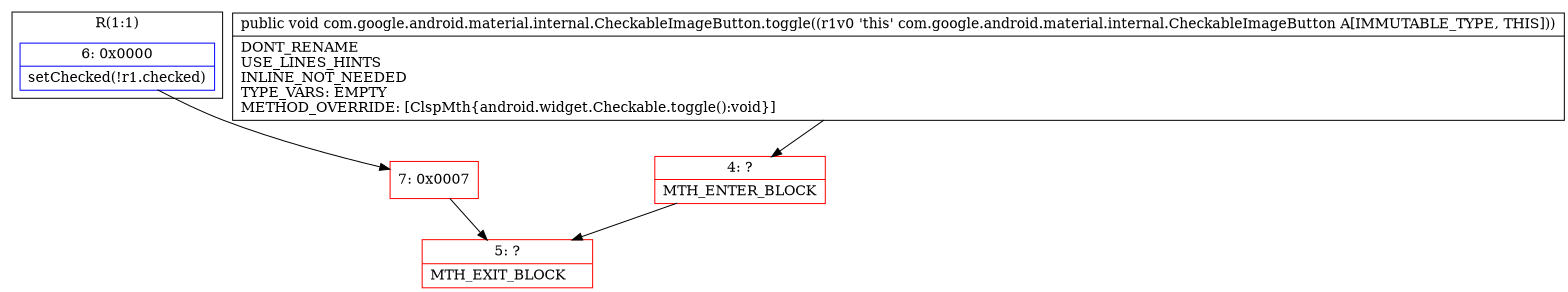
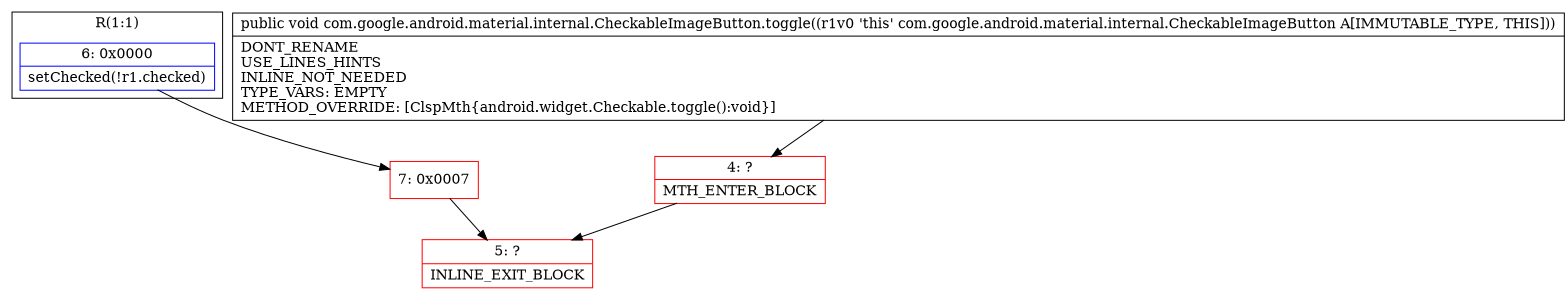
node "5: ?": text "MTH_EXIT_BLOCK" -> "INLINE_EXIT_BLOCK"
